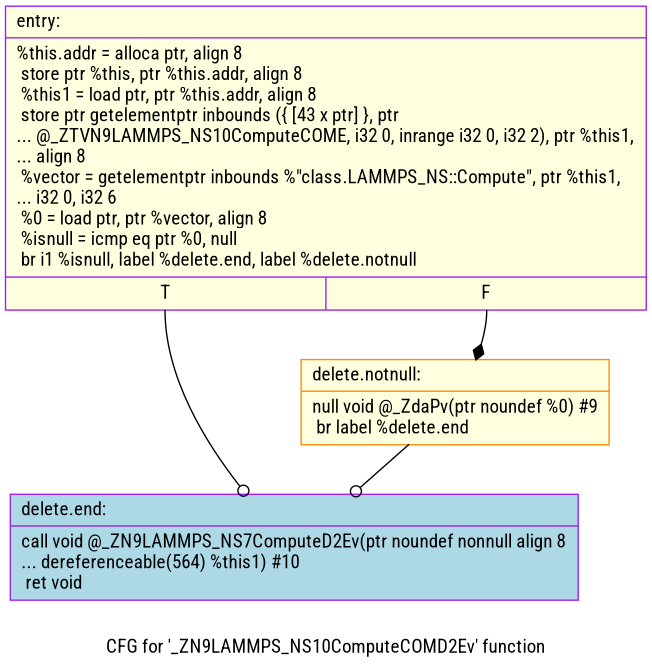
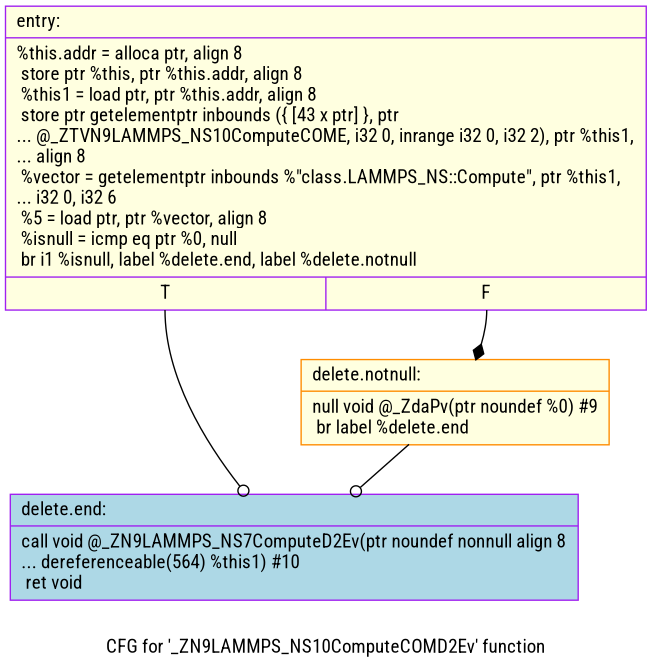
node "entry:": text "%0 = load ptr, ptr %vector, align 8" -> "%5 = load ptr, ptr %vector, align 8"
